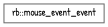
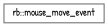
node "rb::mouse_event_event": label "rb::mouse_event_event" -> "rb::mouse_move_event"
